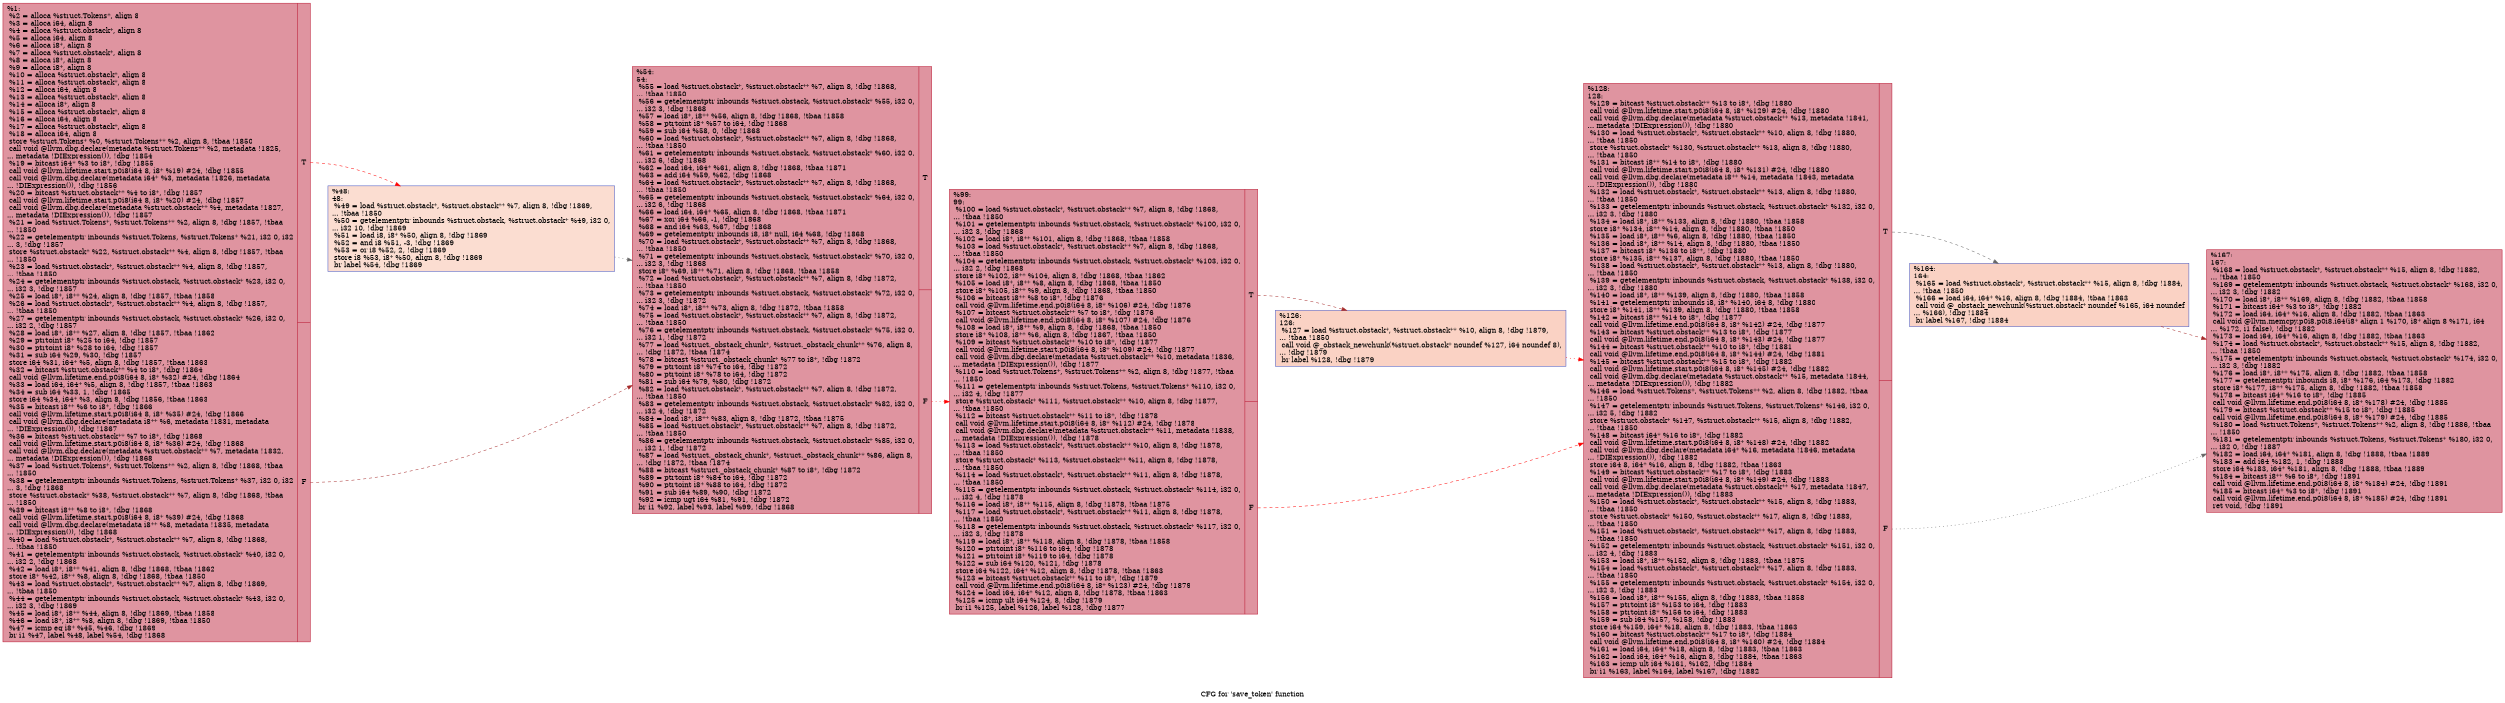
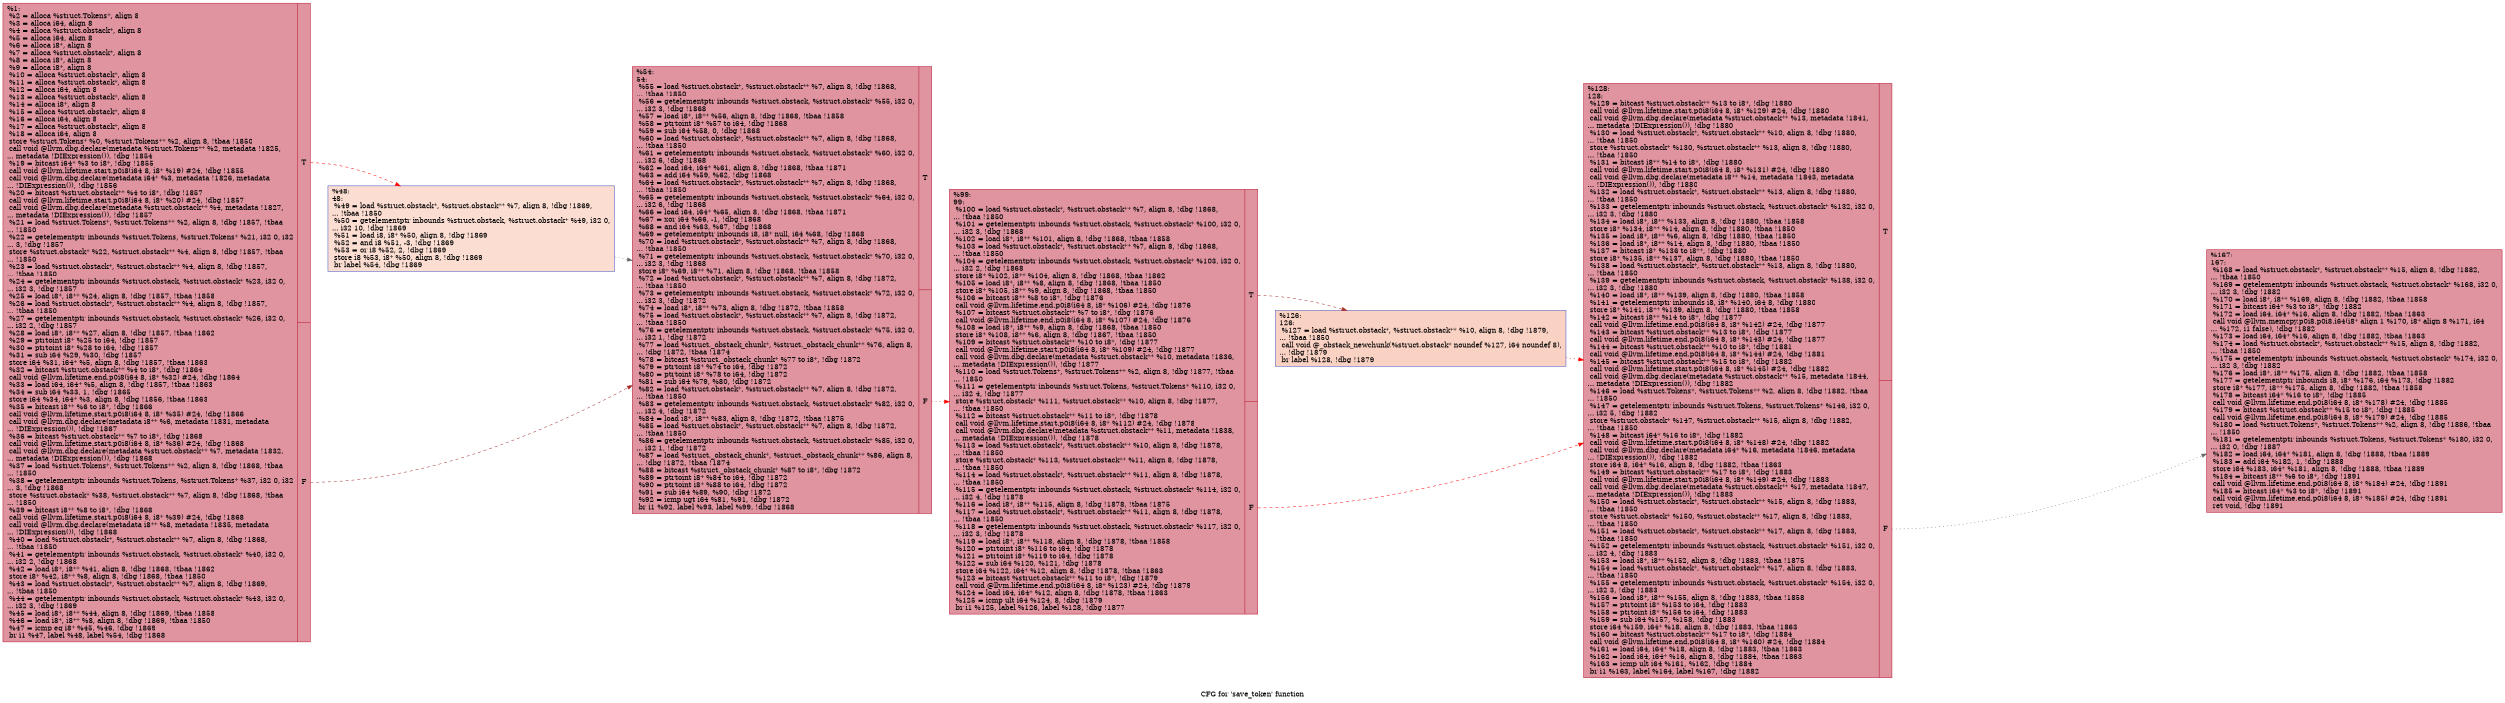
node "%164:": removed
